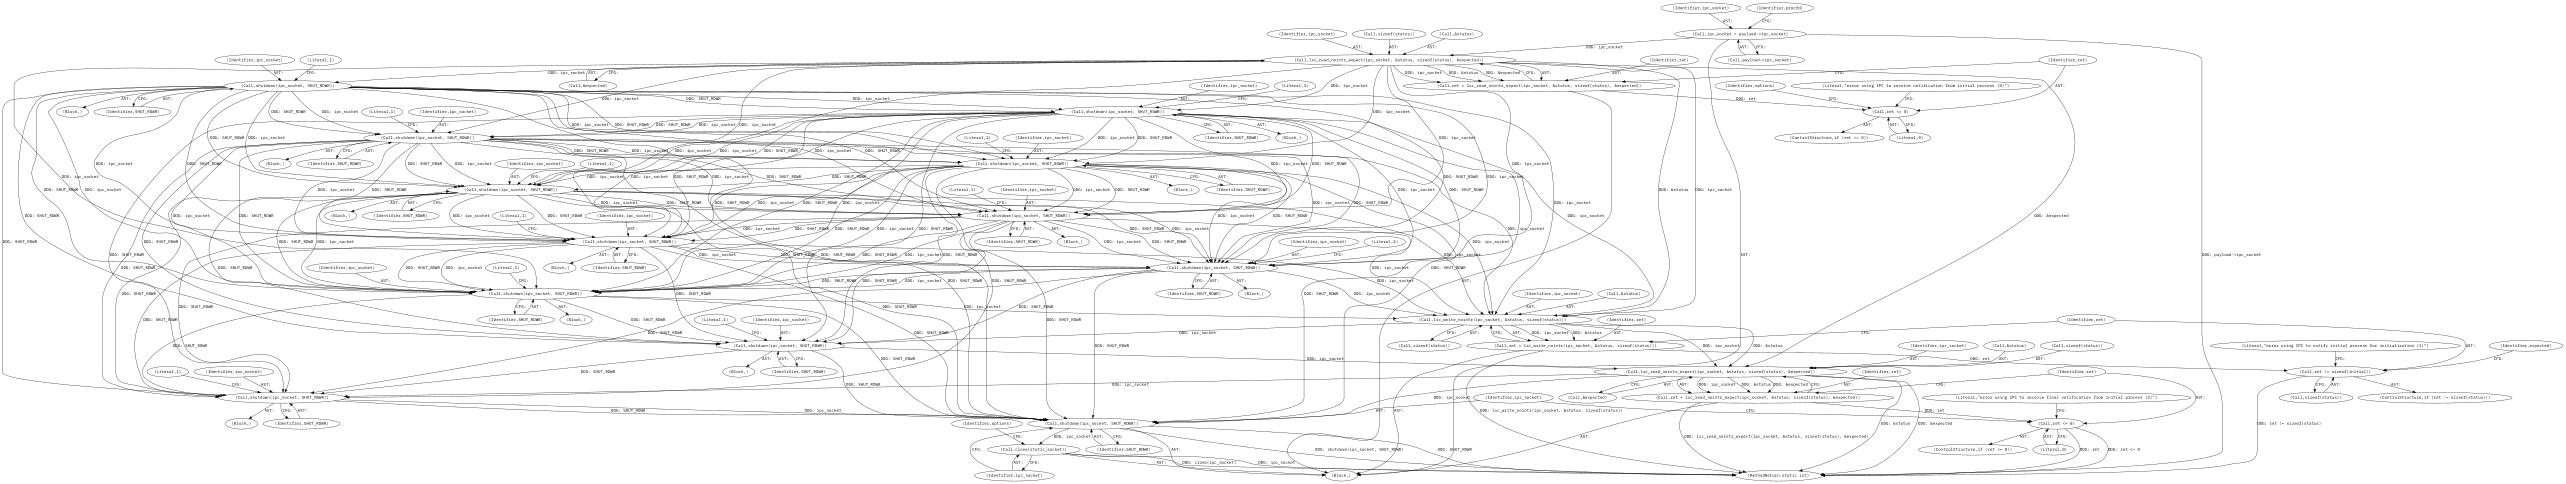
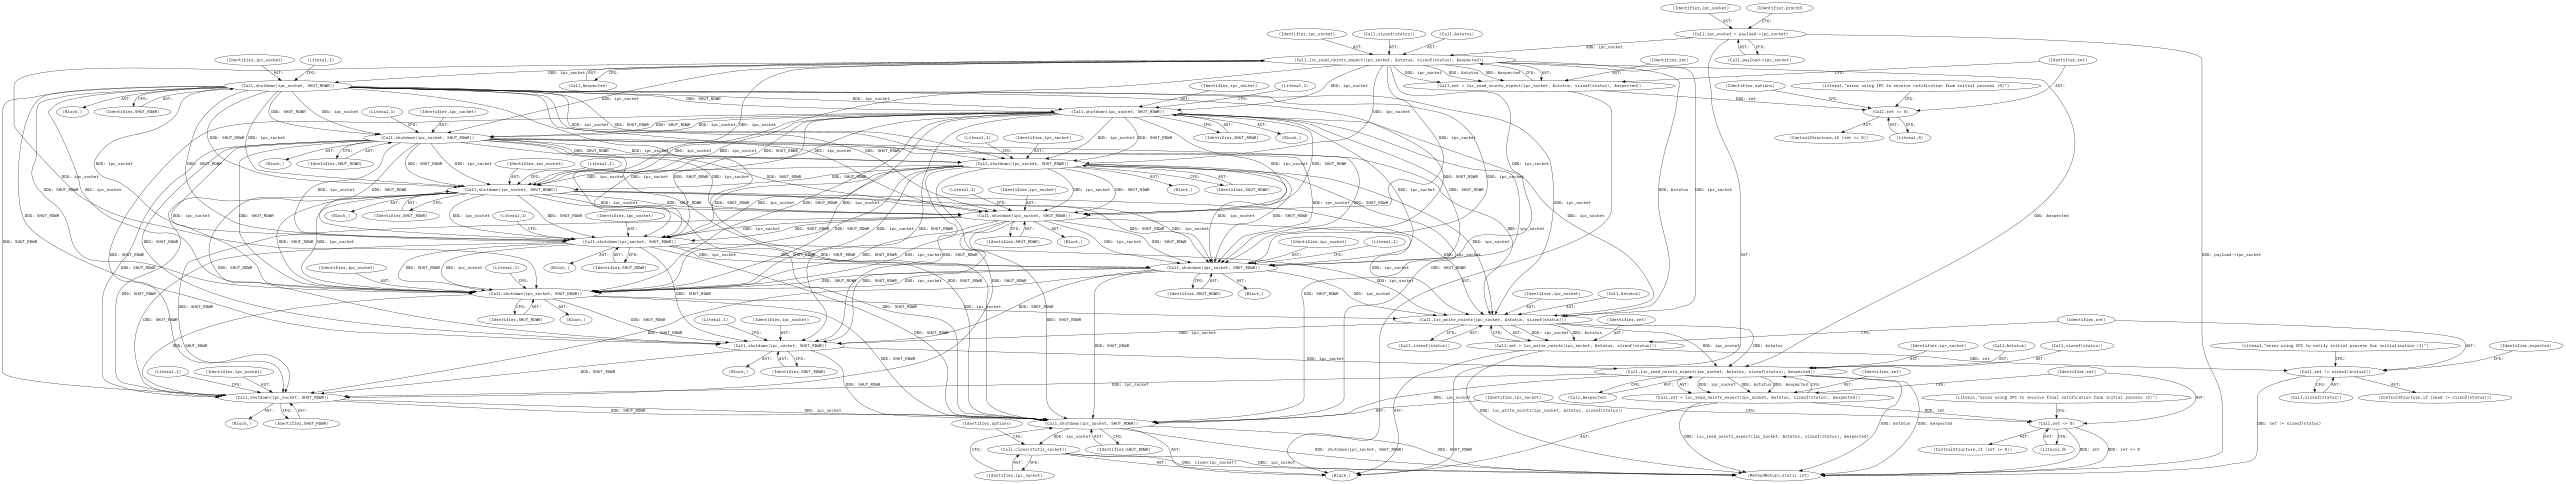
node "(ControlStructure,if (ret != sizeof(status)))": label "(ControlStructure,if (ret != sizeof(status)))" -> "(ControlStructure,if (read != sizeof(status)))"
